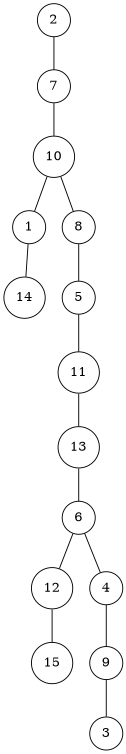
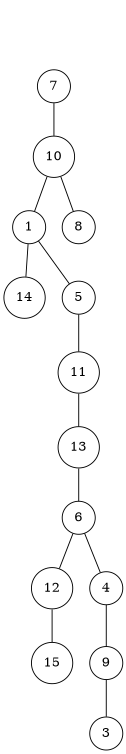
node "2": removed
edge "8" -- "5": now "1" -- "5"
